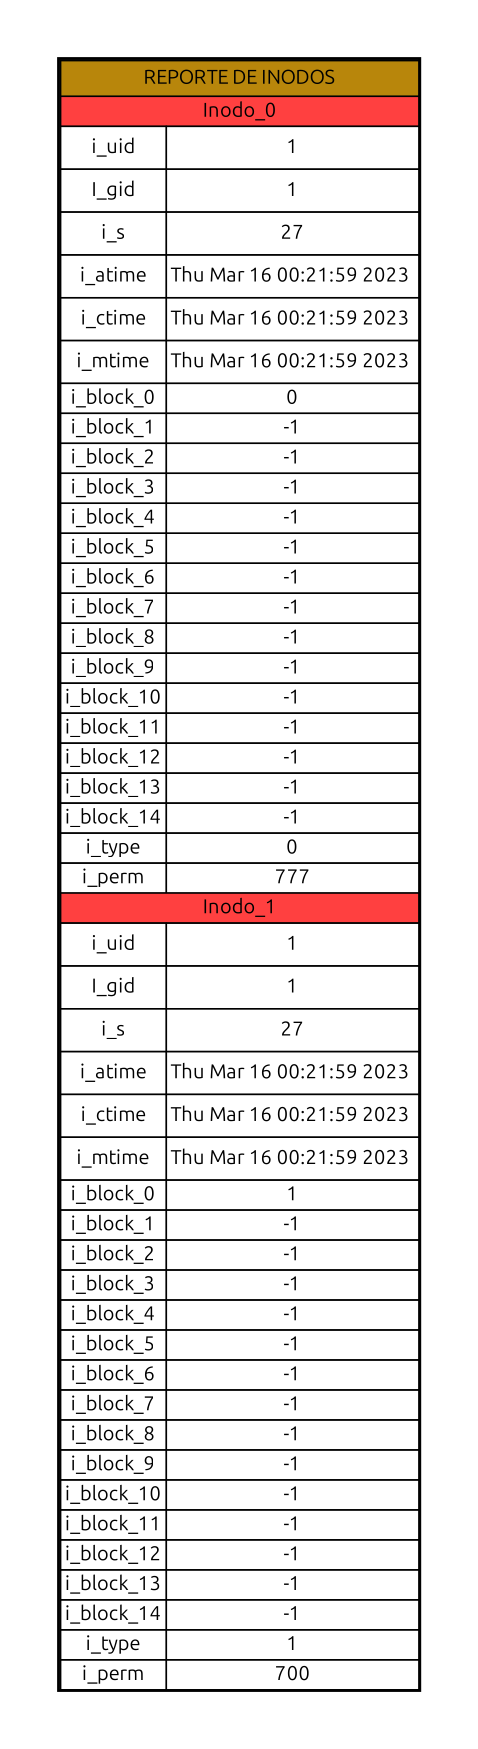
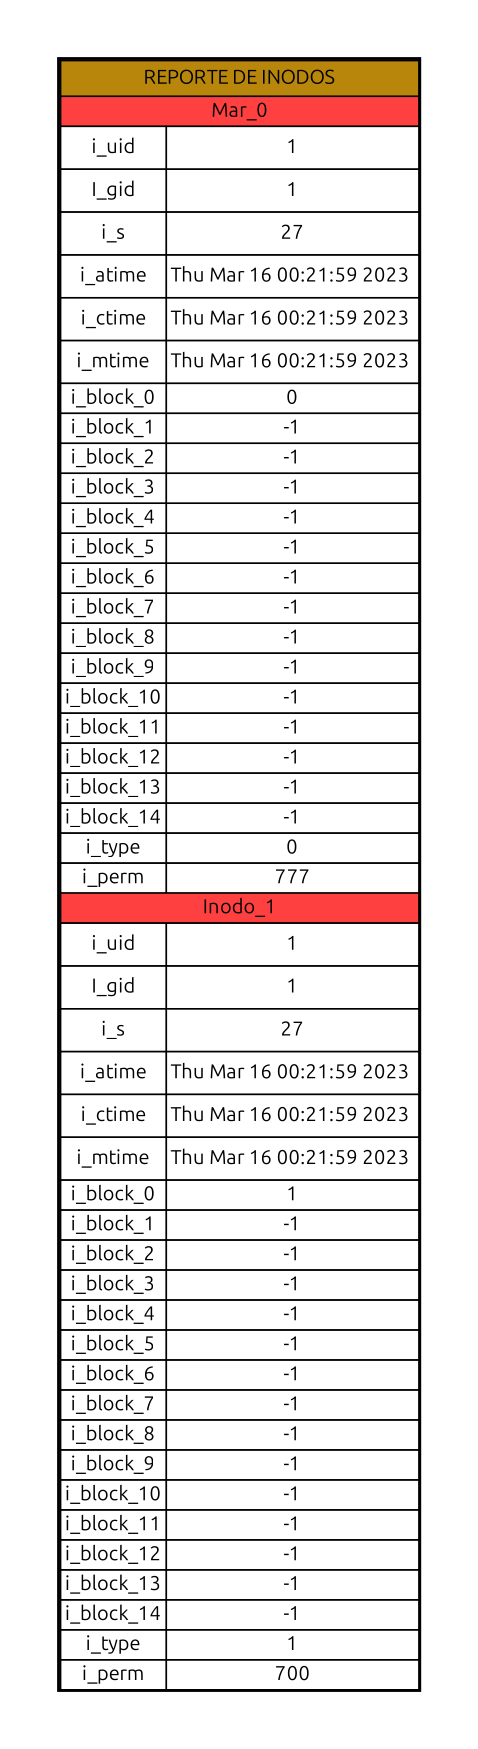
node "REPORTE DE INODOS": text "Inodo_0" -> "Mar_0"
